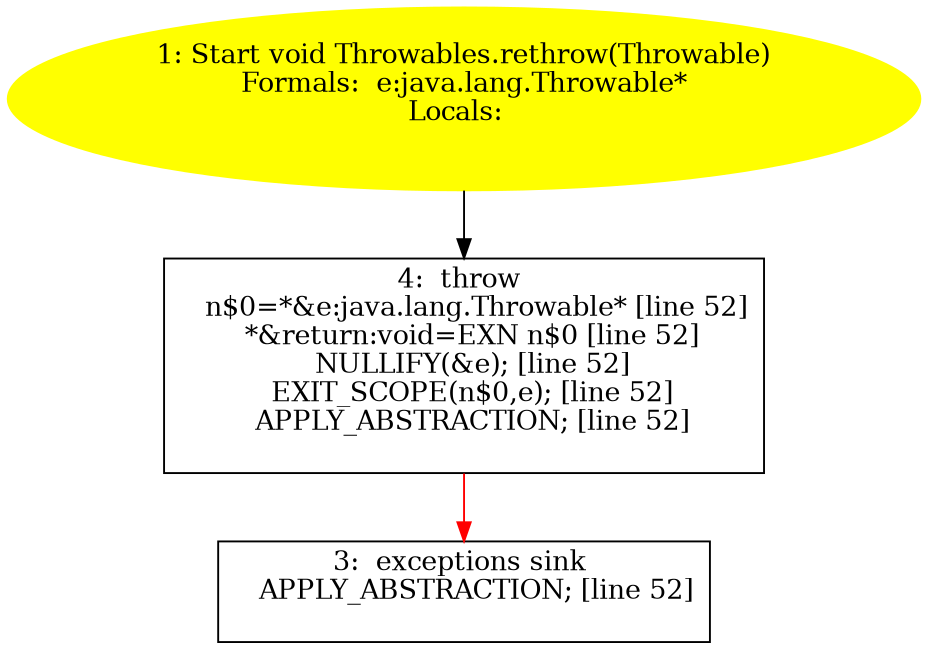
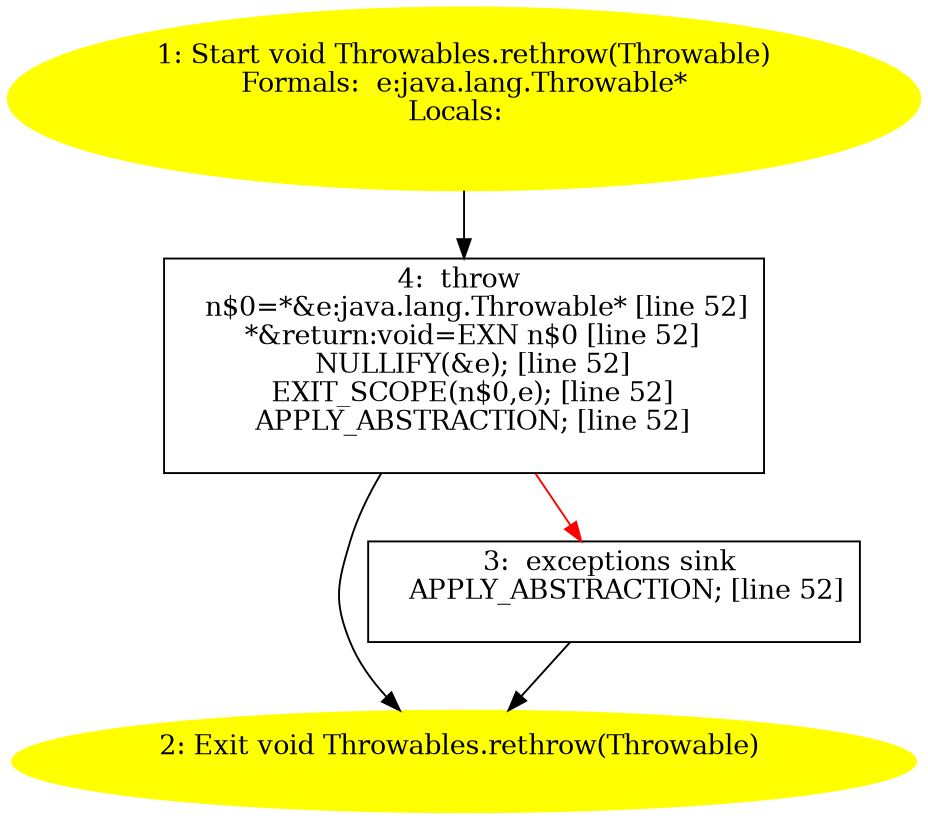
node "2: Exit void Throwables.rethrow(Throwable)": added
